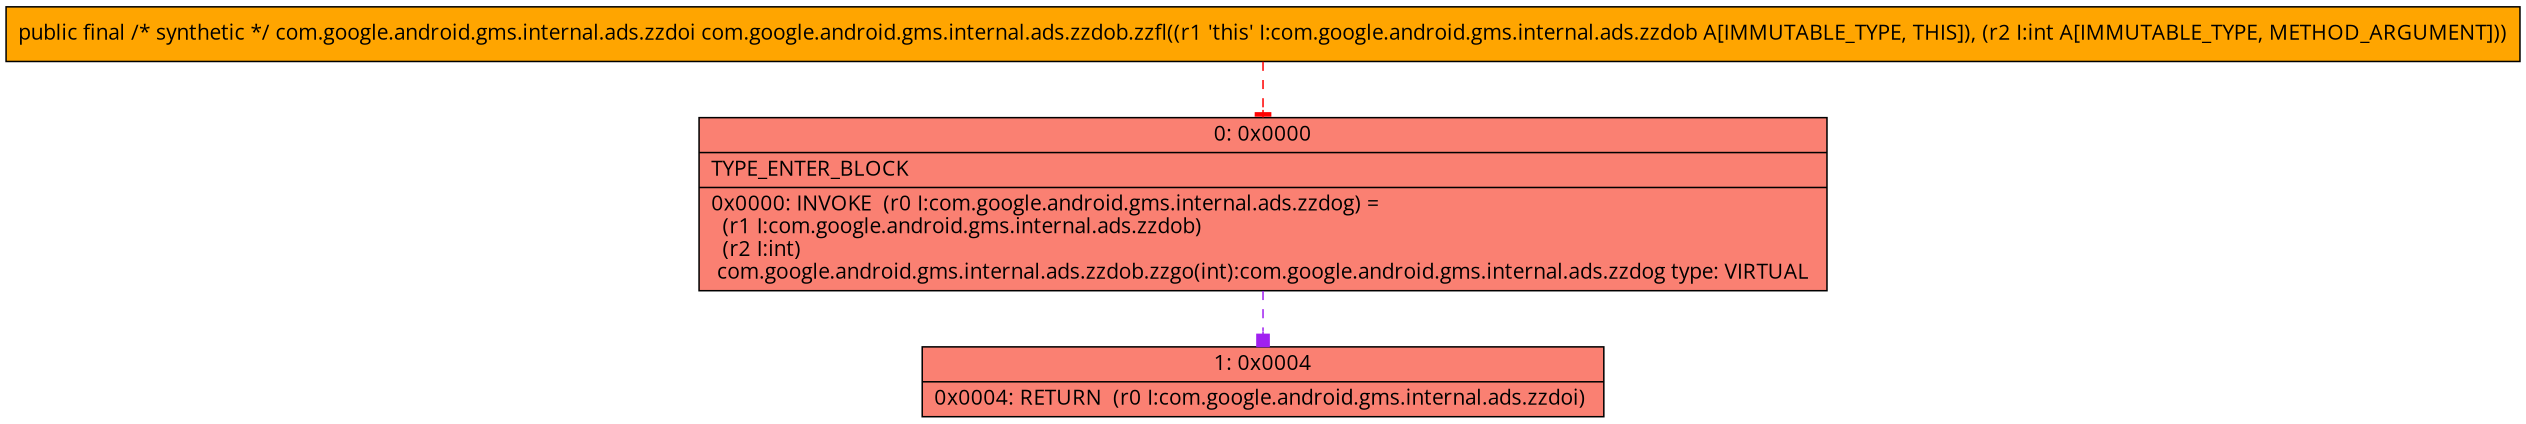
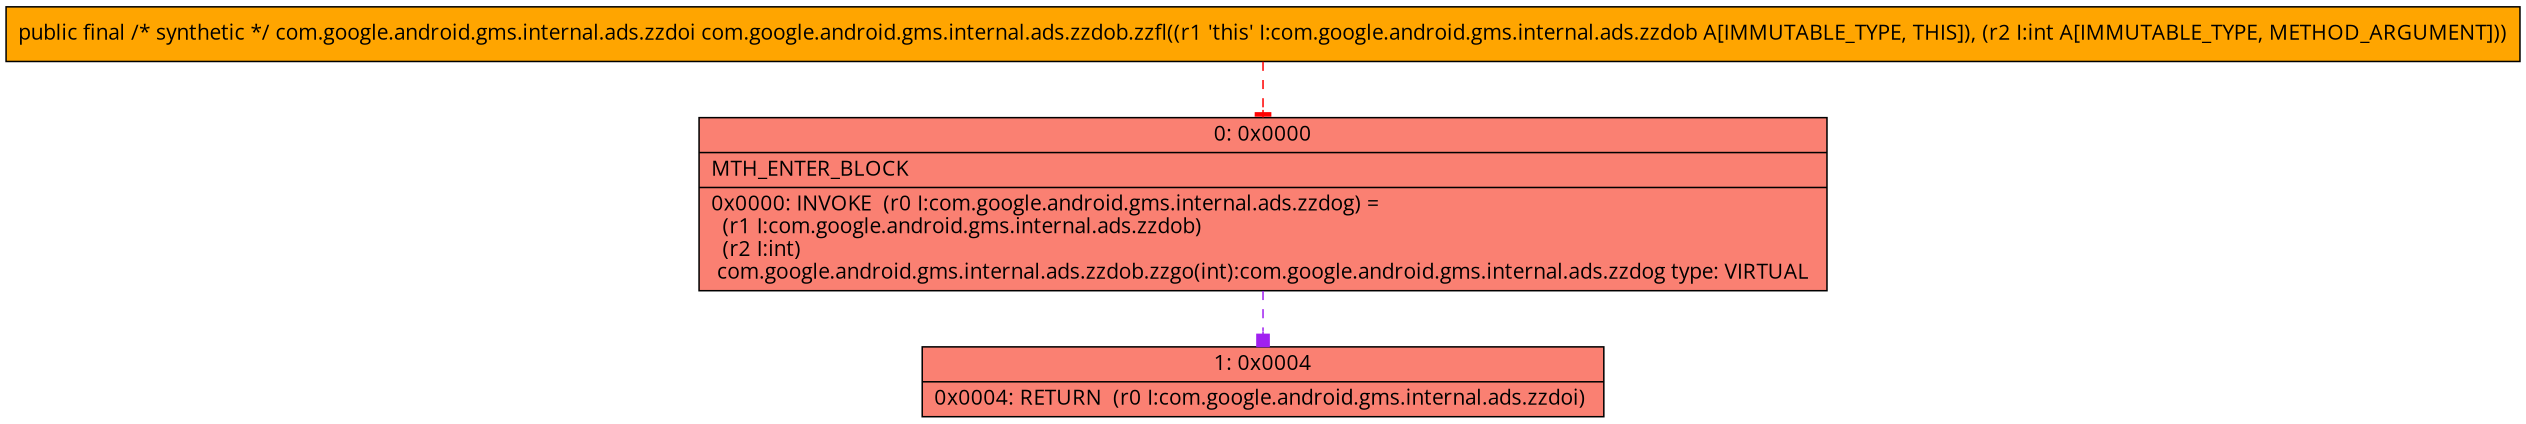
node "0: 0x0000": text "TYPE_ENTER_BLOCK" -> "MTH_ENTER_BLOCK"
